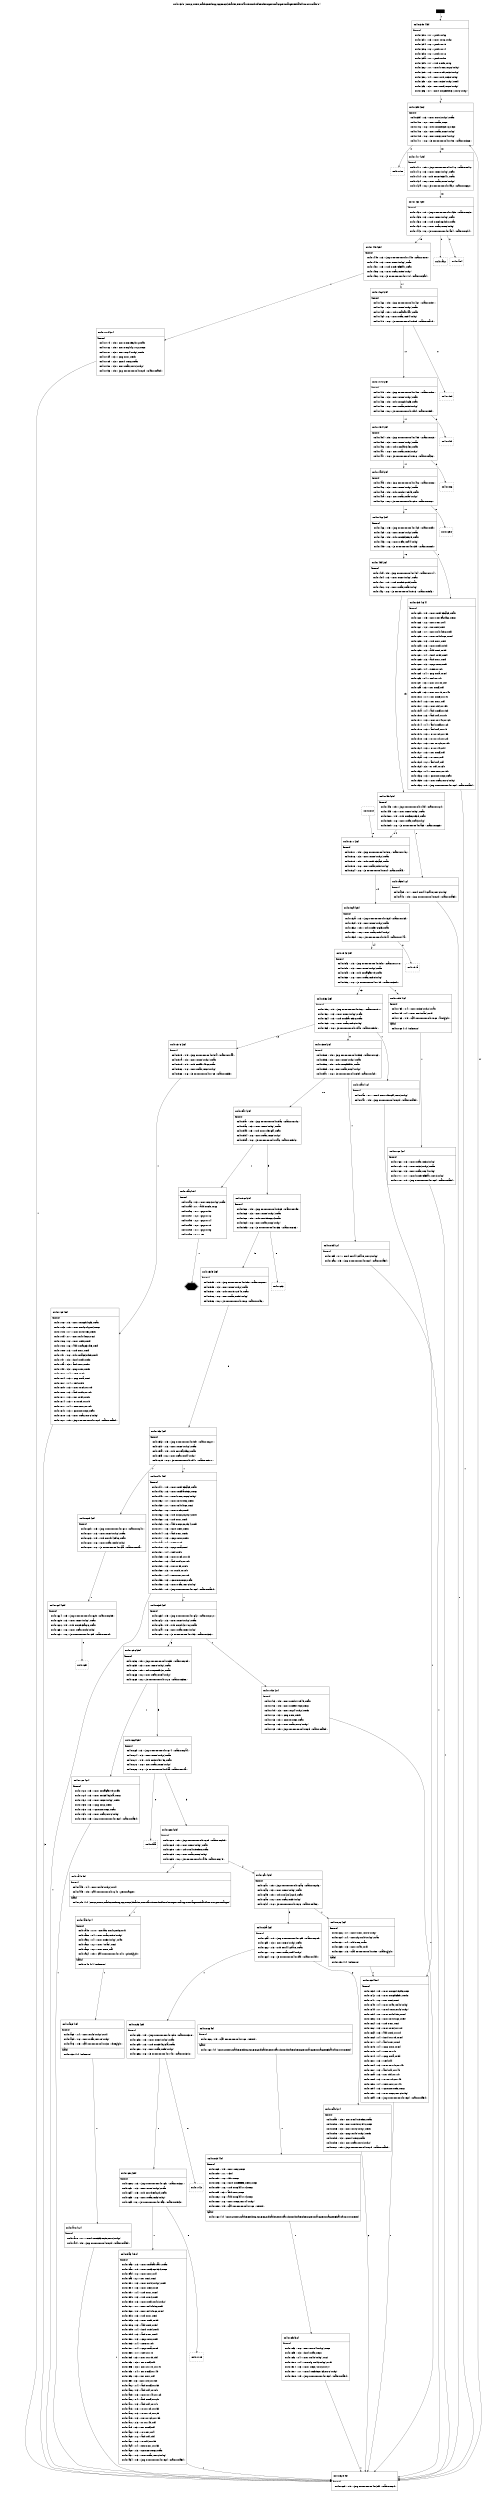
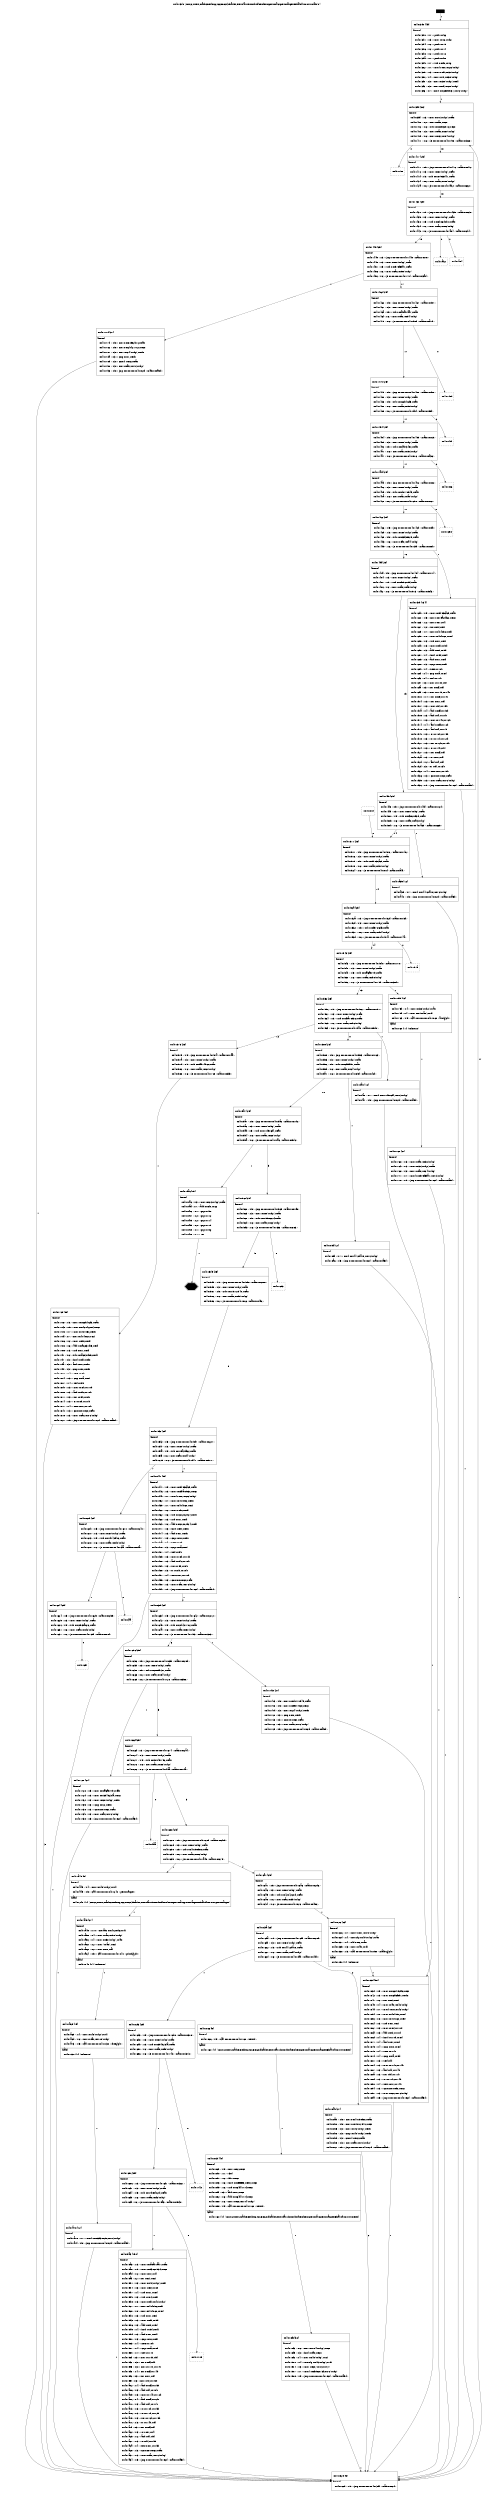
node "0x401caa": added
edge "0x4016a1 [25]" -> "0x4016ba [25]": removed, label "3"
